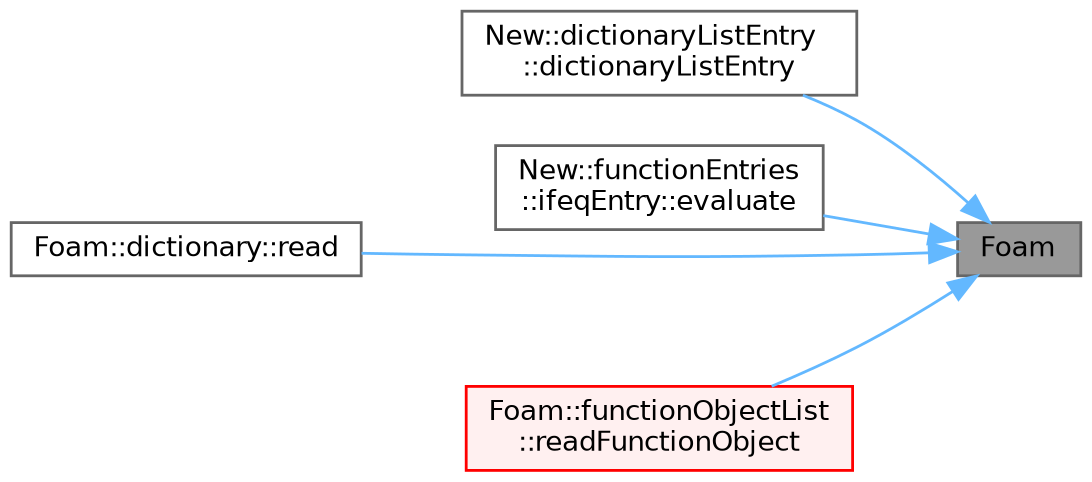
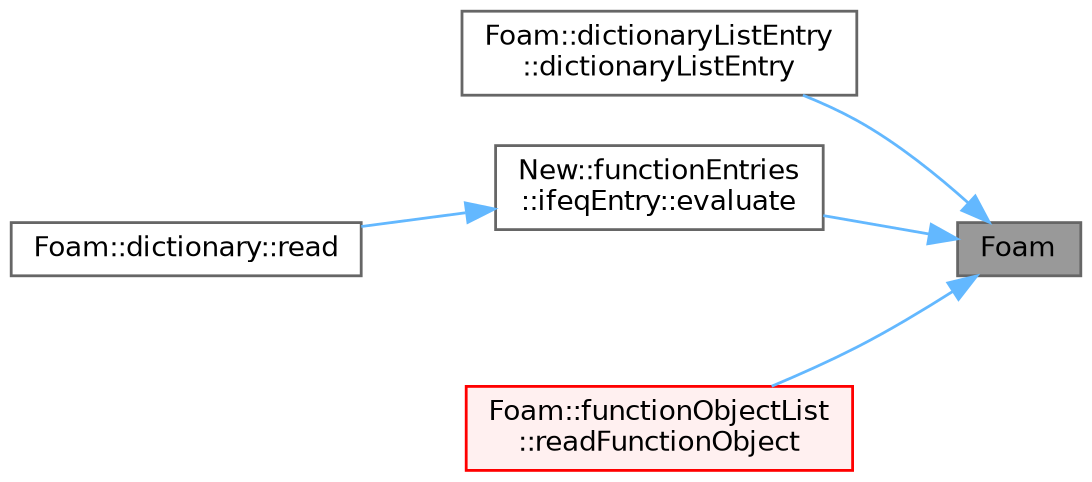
node "New::dictionaryListEntry ::dictionaryListEntry": label "New::dictionaryListEntry ::dictionaryListEntry" -> "Foam::dictionaryListEntry ::dictionaryListEntry"
edge "Foam::dictionary::read" -> "Foam": now "Foam::dictionary::read" -> "New::functionEntries ::ifeqEntry::evaluate"
